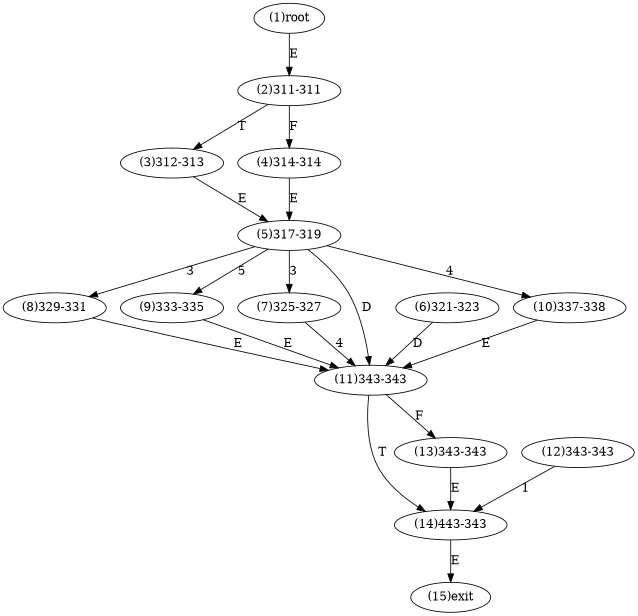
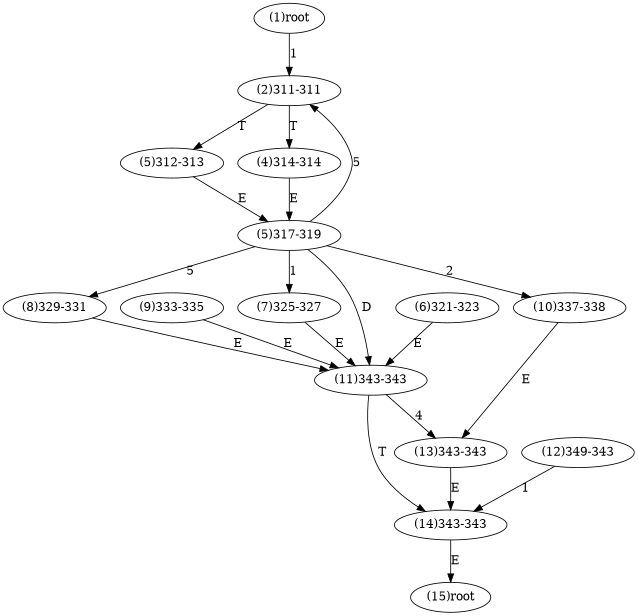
edge "(1)root" -> "(2)311-311": label "E" -> "1"
edge "(2)311-311" -> "(4)314-314": label "F" -> "T"
node "(3)312-313": label "(3)312-313" -> "(5)312-313"
edge "(5)317-319" -> "(9)333-335": now "(5)317-319" -> "(2)311-311"
edge "(5)317-319" -> "(8)329-331": label "3" -> "5"
edge "(5)317-319" -> "(7)325-327": label "3" -> "1"
edge "(5)317-319" -> "(10)337-338": label "4" -> "2"
edge "(10)337-338" -> "(11)343-343": now "(10)337-338" -> "(13)343-343"
edge "(7)325-327" -> "(11)343-343": label "4" -> "E"
edge "(6)321-323" -> "(11)343-343": label "D" -> "E"
edge "(11)343-343" -> "(13)343-343": label "F" -> "4"
node "(12)343-343": label "(12)343-343" -> "(12)349-343"
node "(14)443-343": label "(14)443-343" -> "(14)343-343"
node "(15)exit": label "(15)exit" -> "(15)root"
